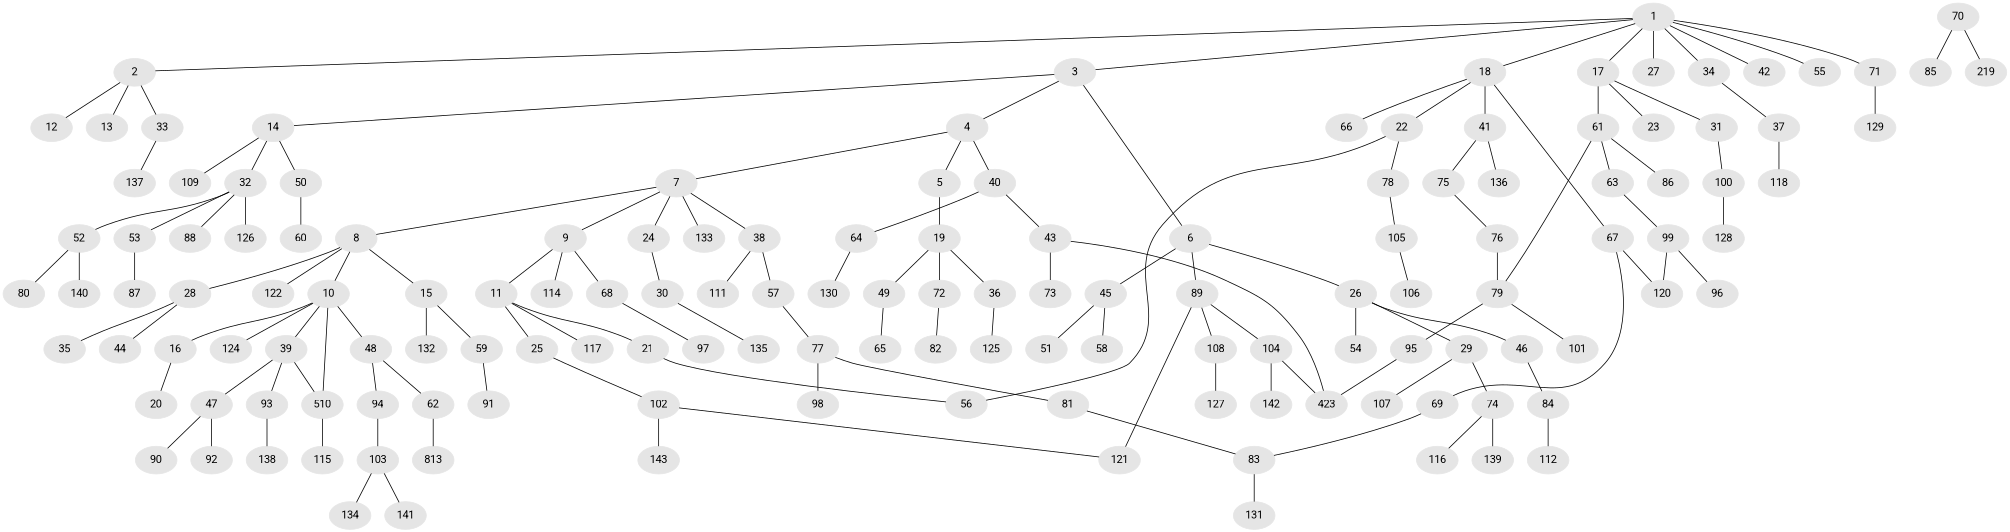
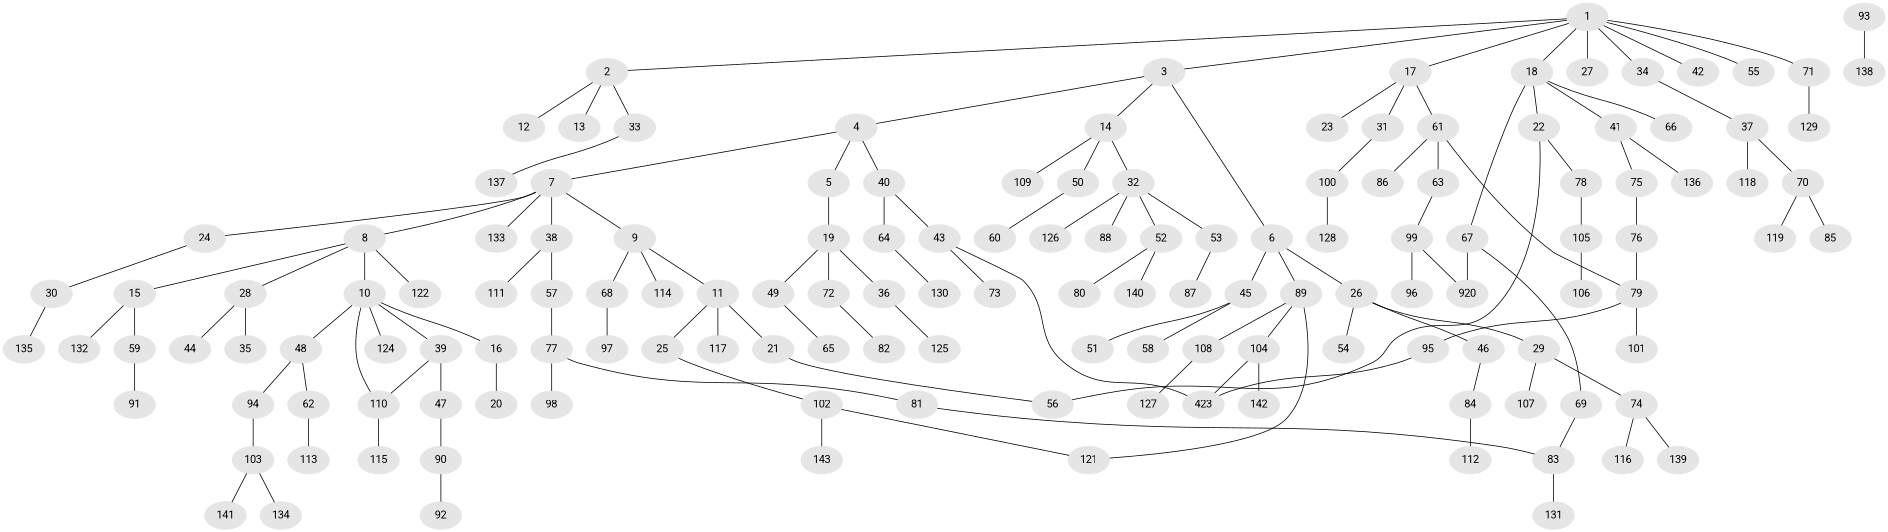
node "219": label "219" -> "119"
edge "37" -- "70": added
node "120": label "120" -> "920"
edge "39" -- "93": removed
node "510": label "510" -> "110"
edge "47" -- "92": now "90" -- "92"
node "813": label "813" -> "113"
